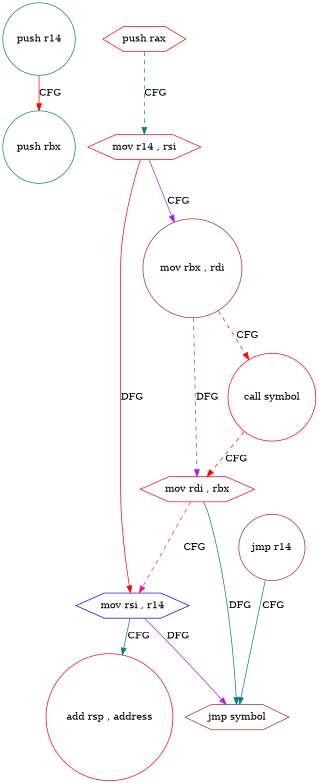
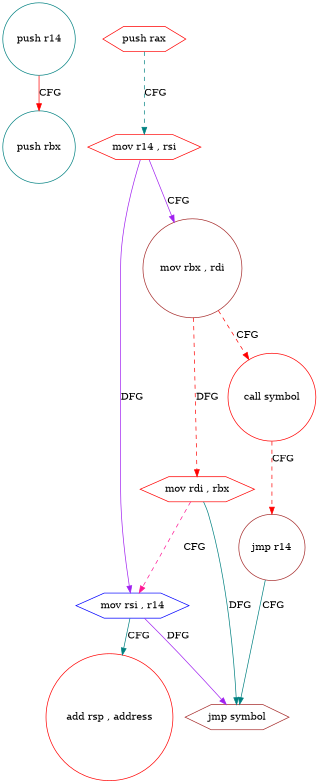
edge "mov r14 , rsi" -> "mov rsi , r14": color red -> purple
edge "mov rbx , rdi" -> "mov rdi , rbx": color purple -> red
edge "call symbol" -> "mov rdi , rbx": now "call symbol" -> "jmp r14"
